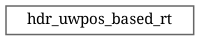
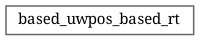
node "hdr_uwpos_based_rt": label "hdr_uwpos_based_rt" -> "based_uwpos_based_rt"
